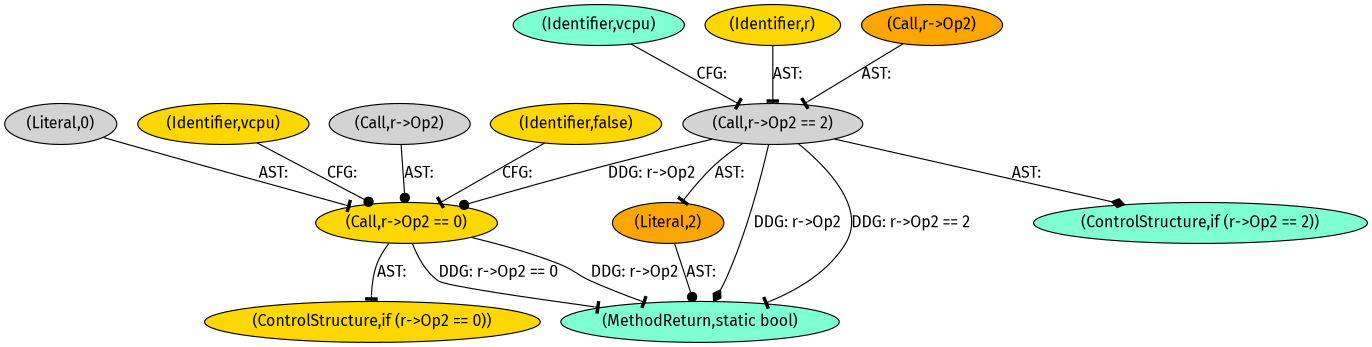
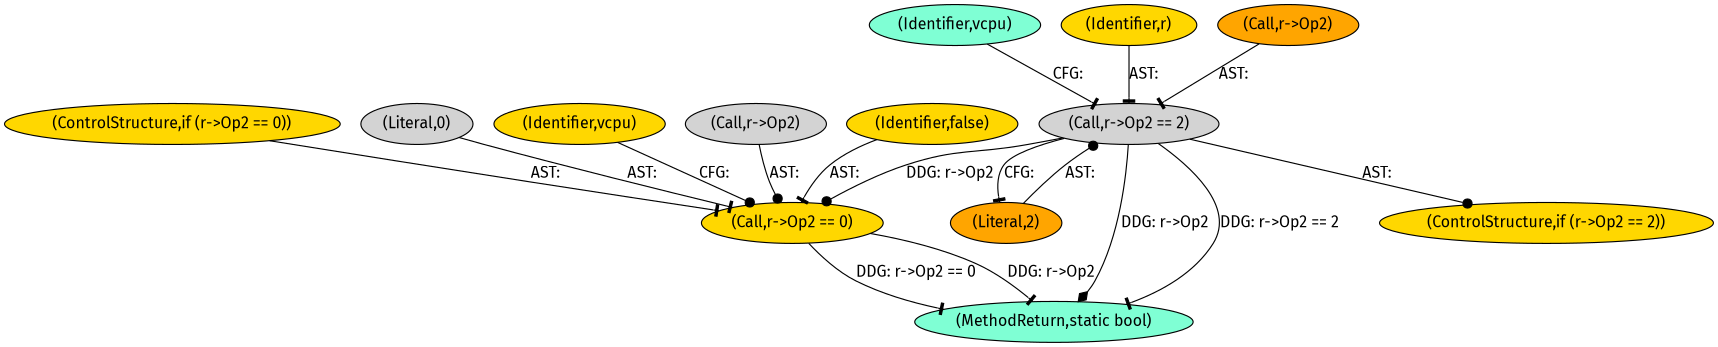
edge "(Call,r->Op2 == 2)" -> "(ControlStructure,if (r->Op2 == 2))": arrowhead diamond -> dot
edge "(Identifier,false)" -> "(Call,r->Op2 == 0)": label "CFG: " -> "AST: "
edge "(Call,r->Op2 == 2)" -> "(Literal,2)": label "AST: " -> "CFG: "
node "(ControlStructure,if (r->Op2 == 2))": fillcolor aquamarine -> gold
edge "(Call,r->Op2 == 0)" -> "(ControlStructure,if (r->Op2 == 0))": reversed
edge "(Literal,2)" -> "(MethodReturn,static bool)": now "(Literal,2)" -> "(Call,r->Op2 == 2)"
